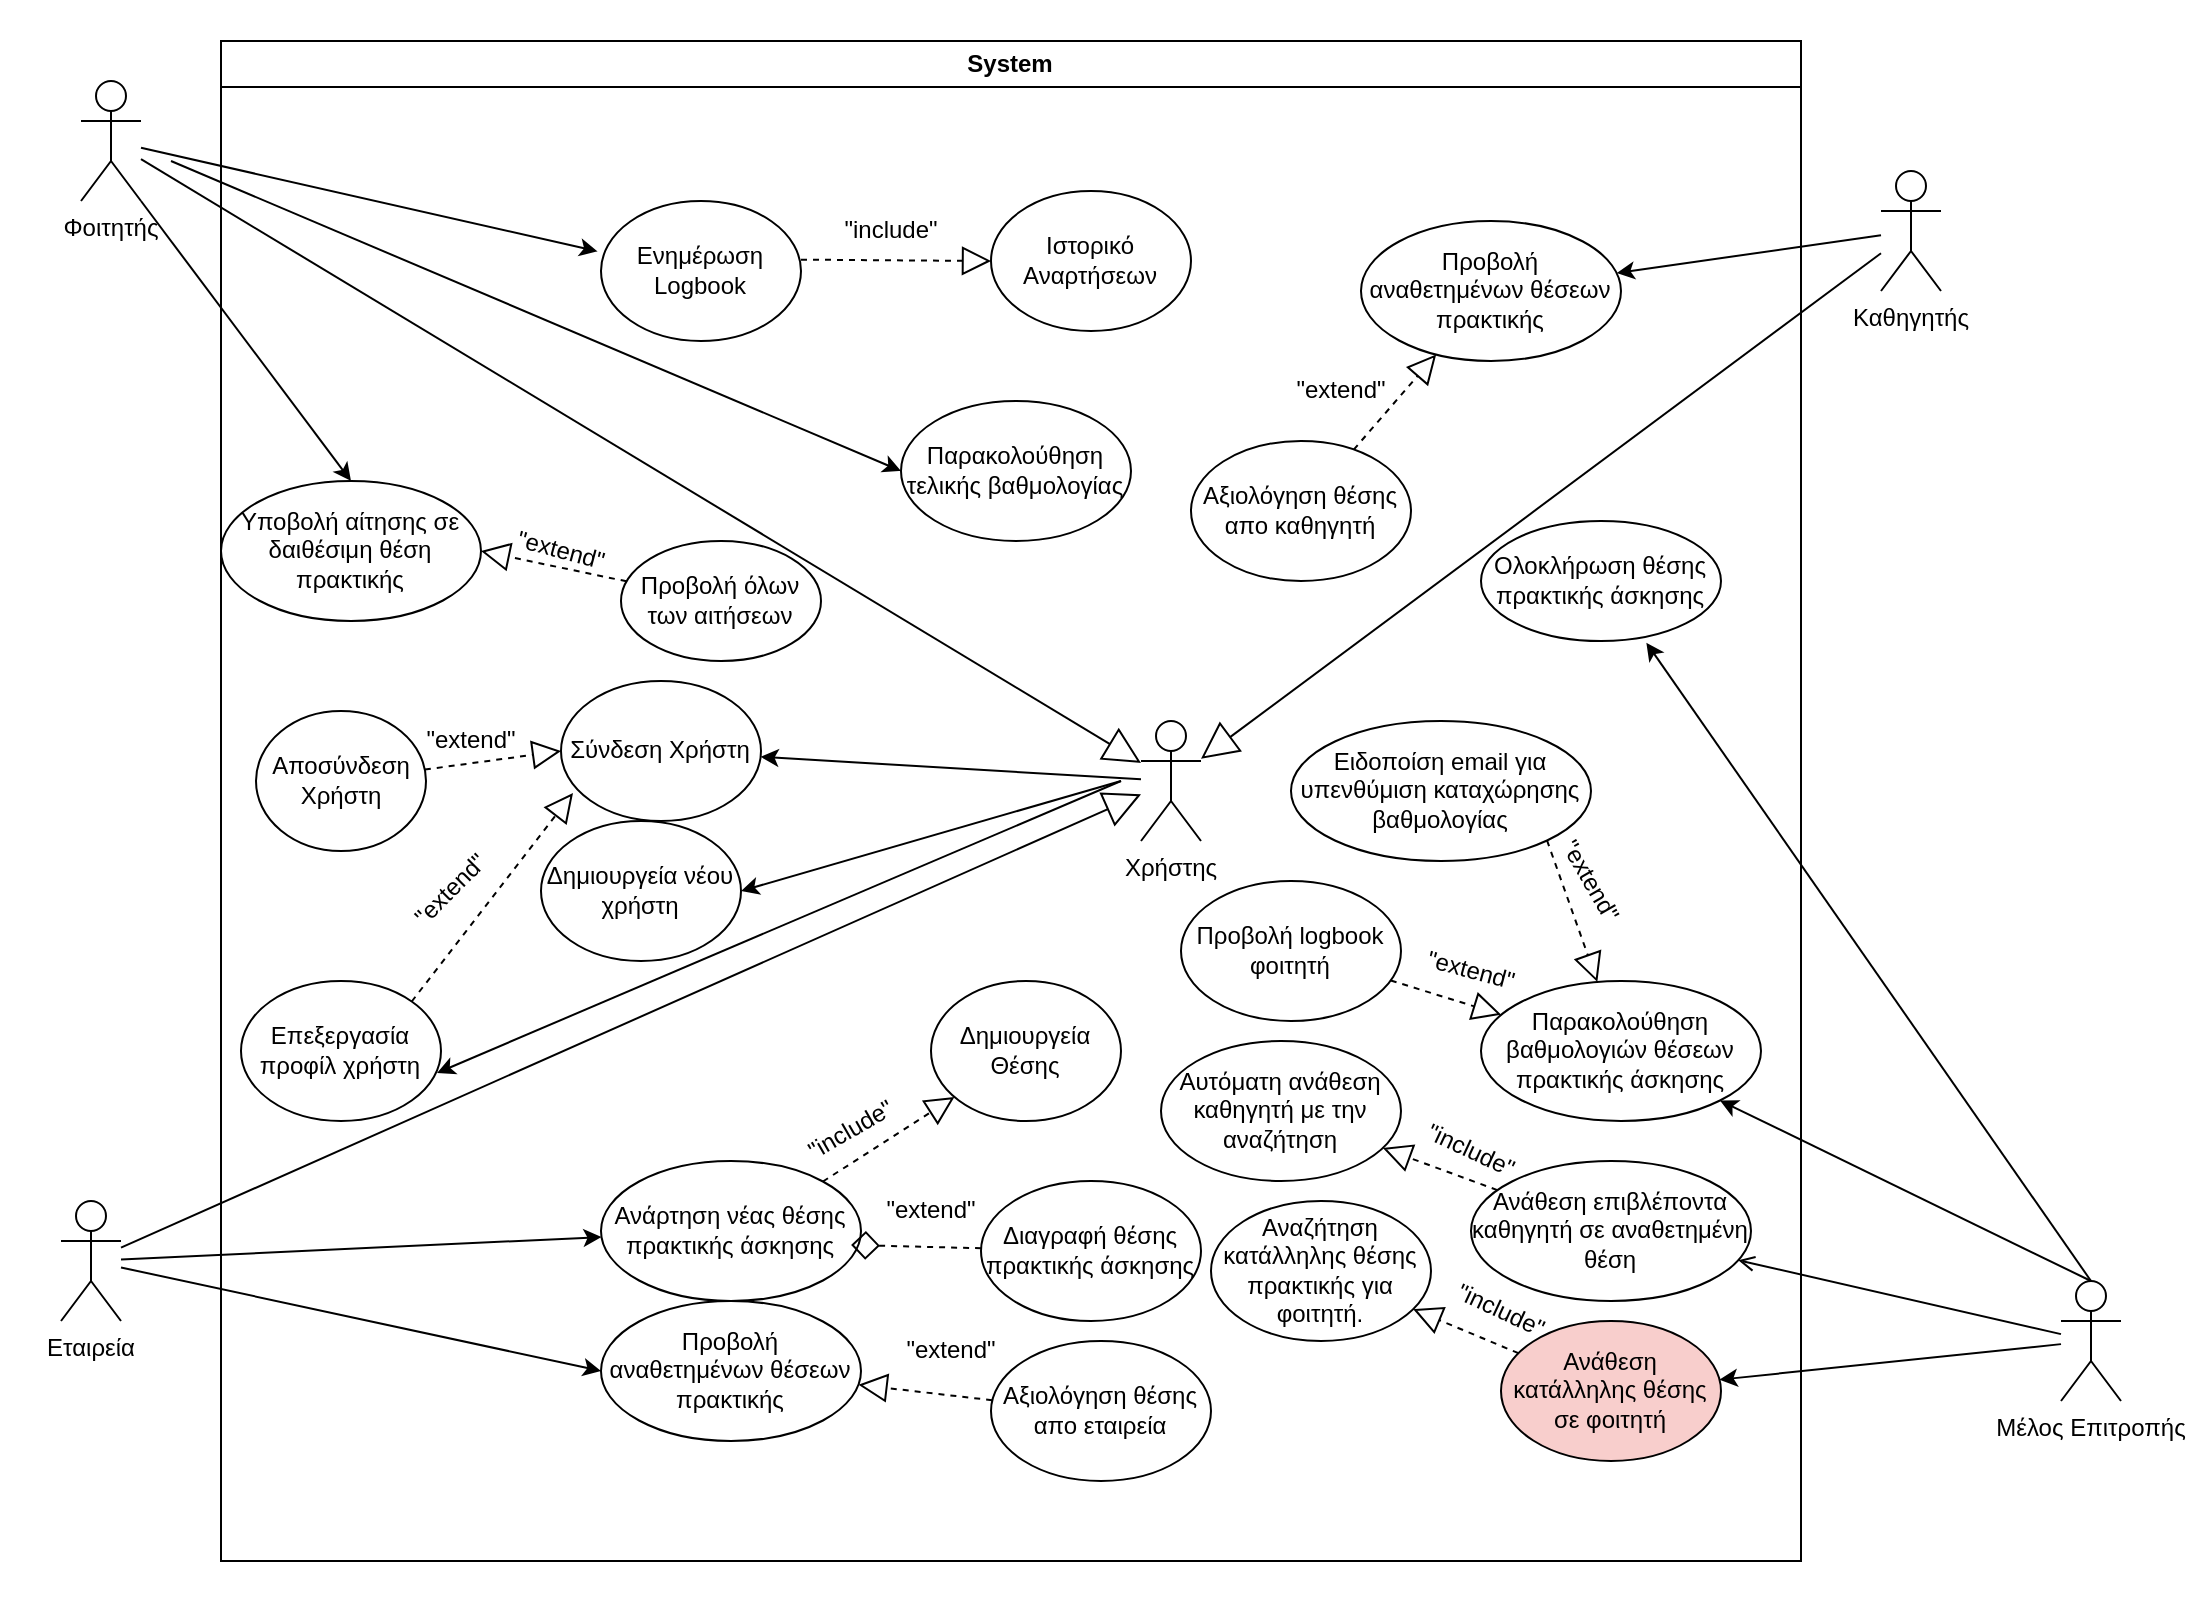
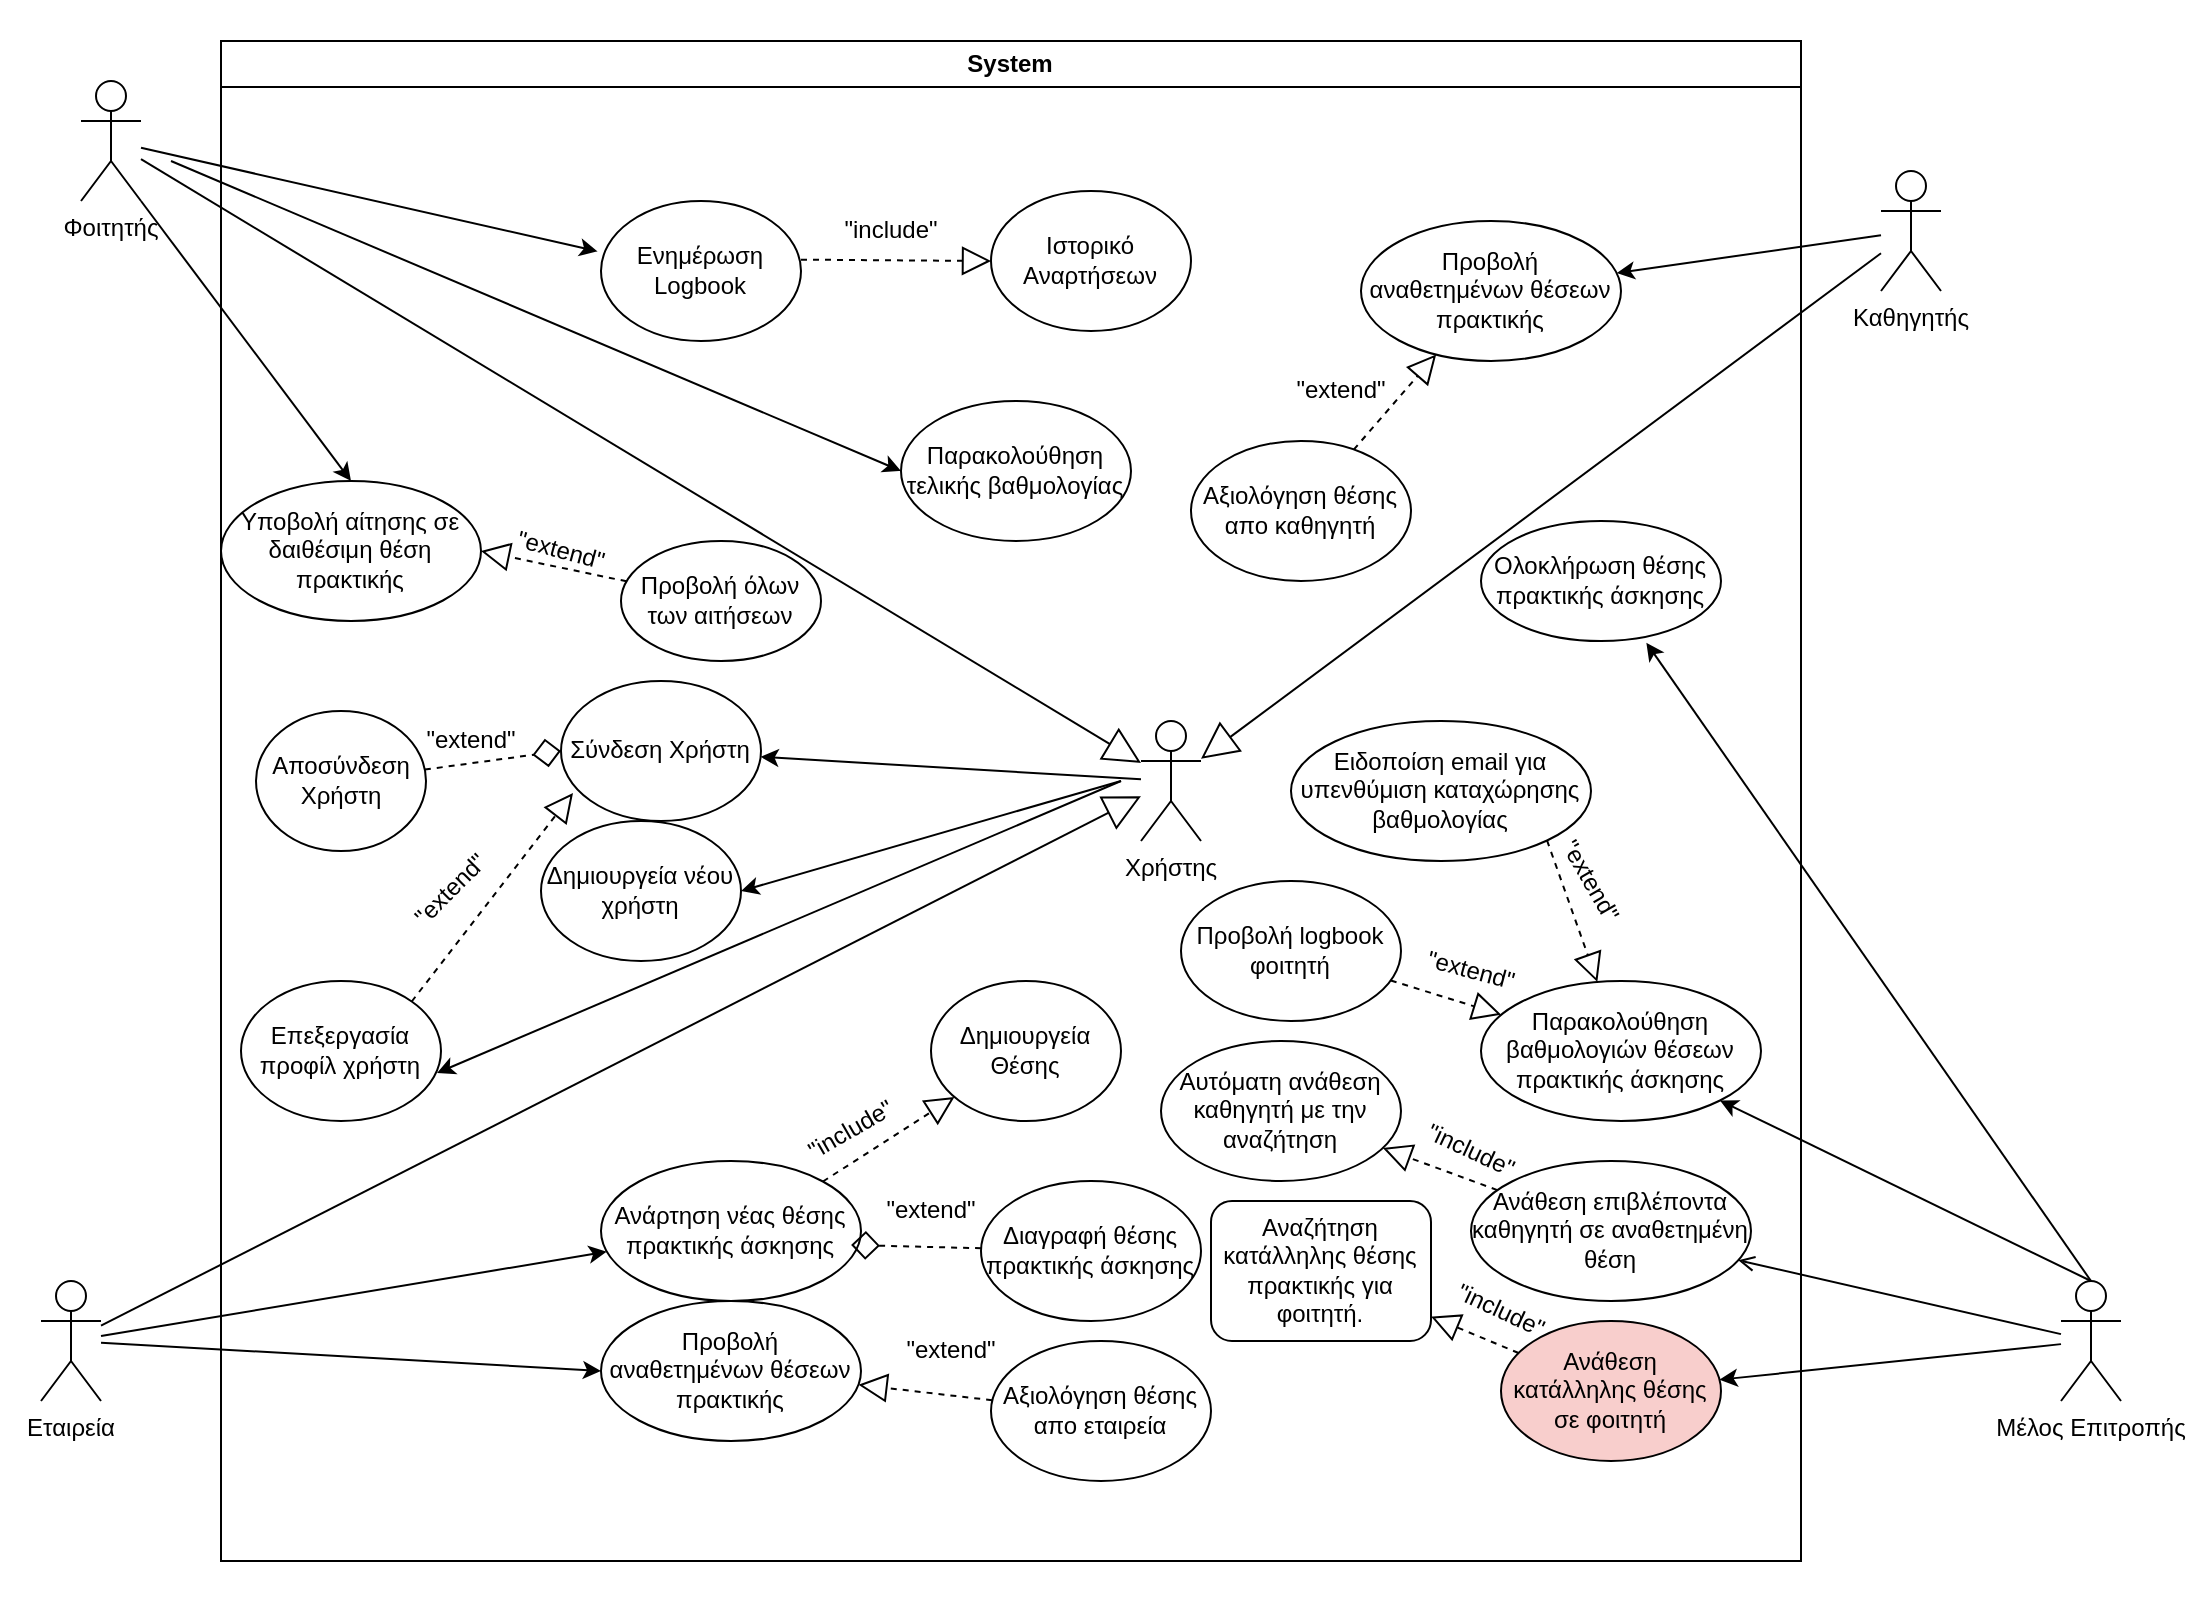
edge "Αποσύνδεση Χρήστη" -> "Σύνδεση Χρήστη": arrowhead block -> diamond
node "Εταιρεία": moved (91, 1261) -> (71, 1341)
node "Αναζήτηση κατάλληλης θέσης πρακτικής για φοιτητή.": shape ellipse -> rounded rectangle
